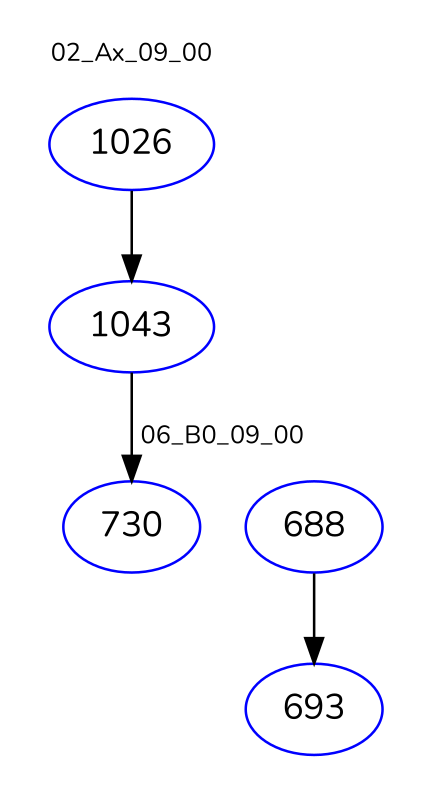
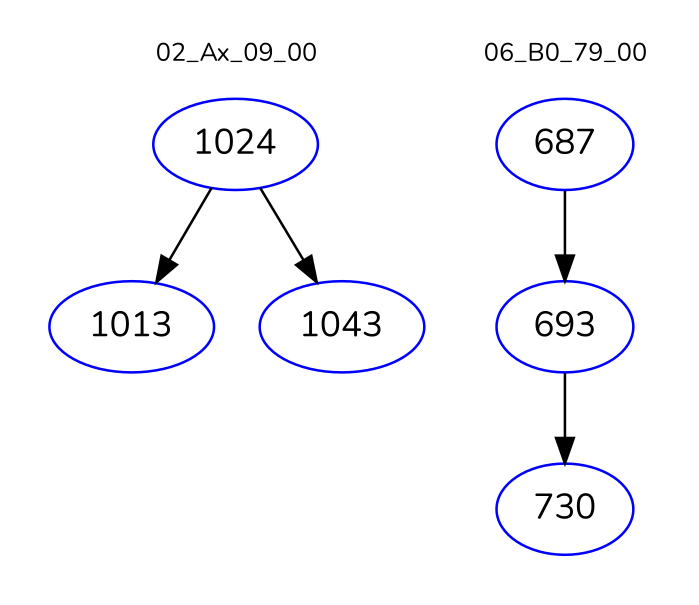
node "1026": label "1026" -> "1024"
node "1013": added
edge "1043" -> "730": now "693" -> "730"
cluster "06_B0_09_00": label "06_B0_09_00" -> "06_B0_79_00"
node "688": label "688" -> "687"
